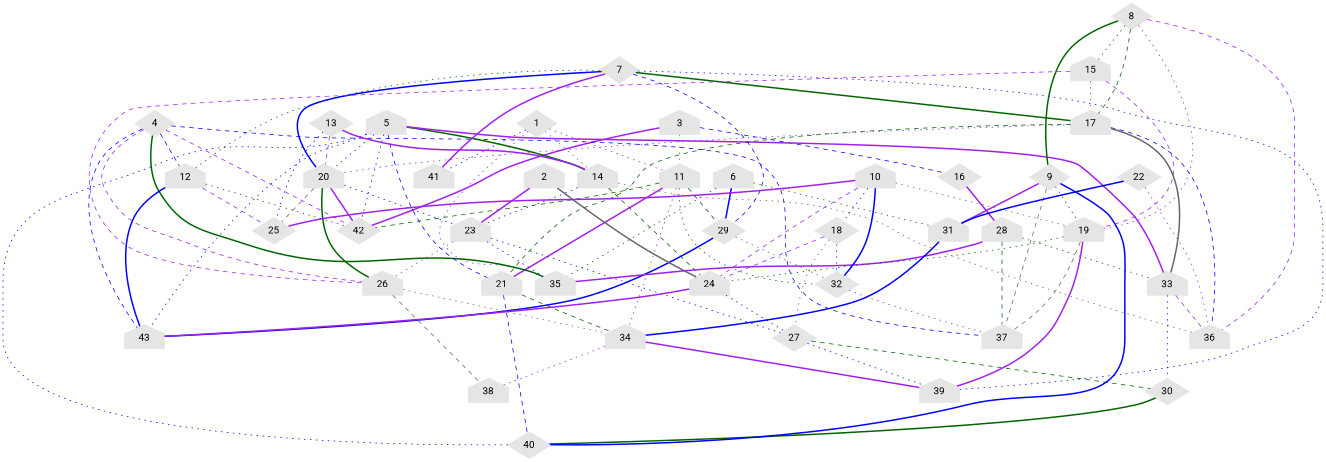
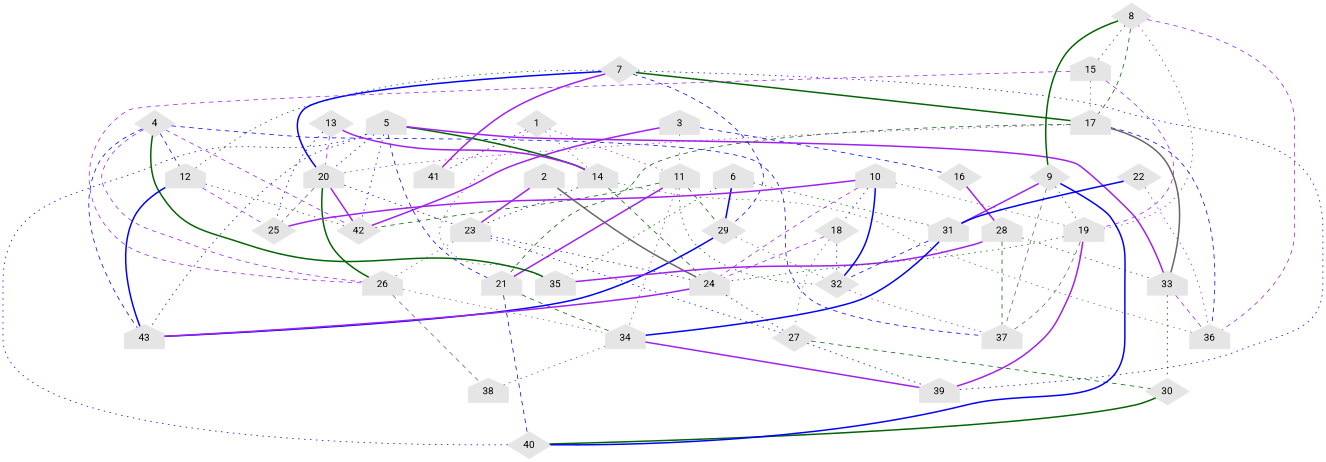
edge "31" -- "32": added
edge "23" -- "35": now "23" -- "24"
